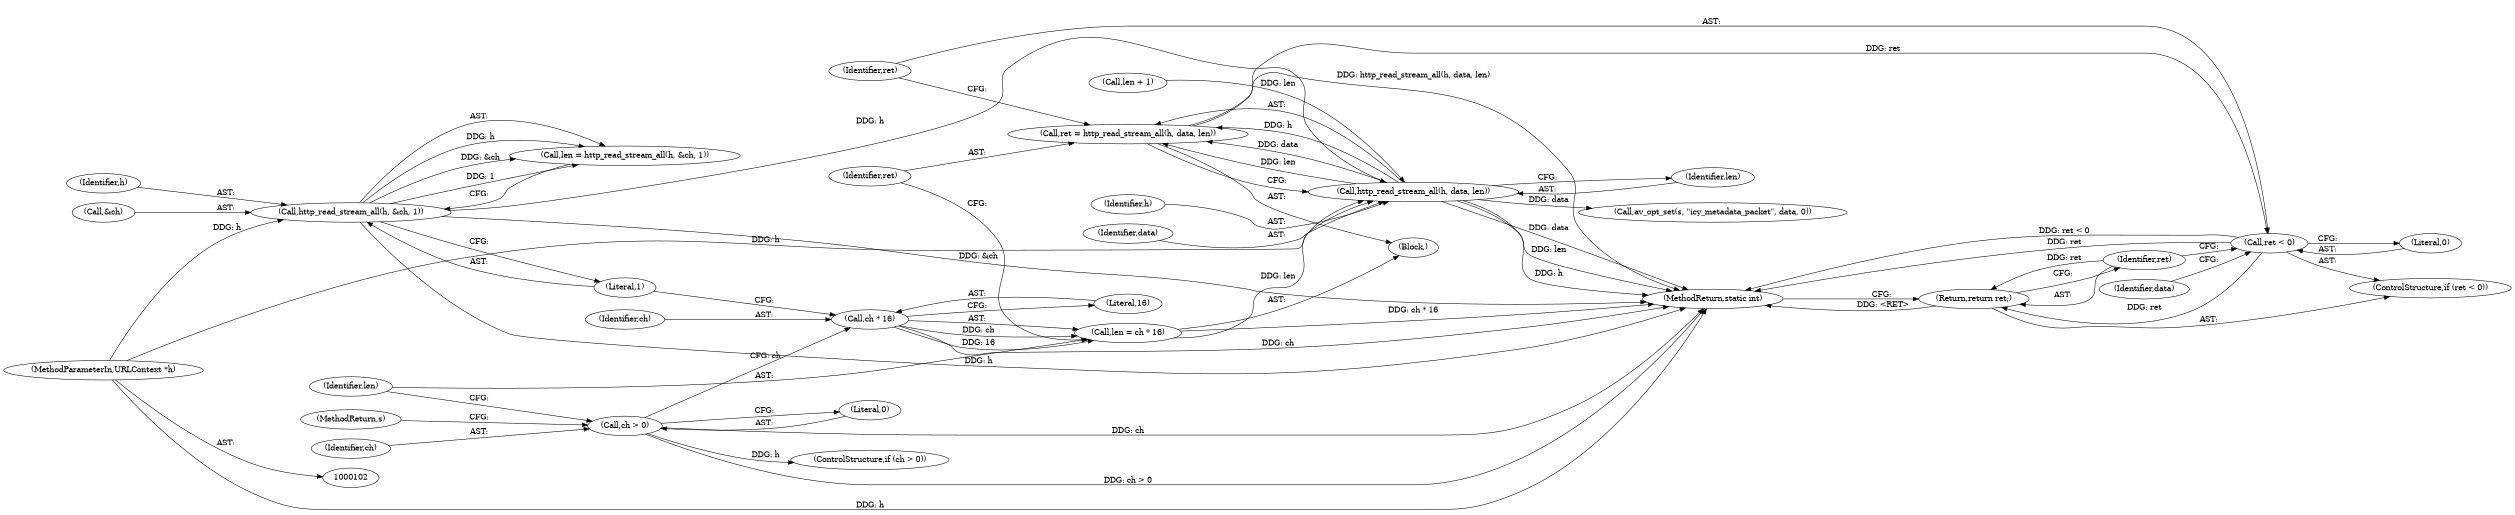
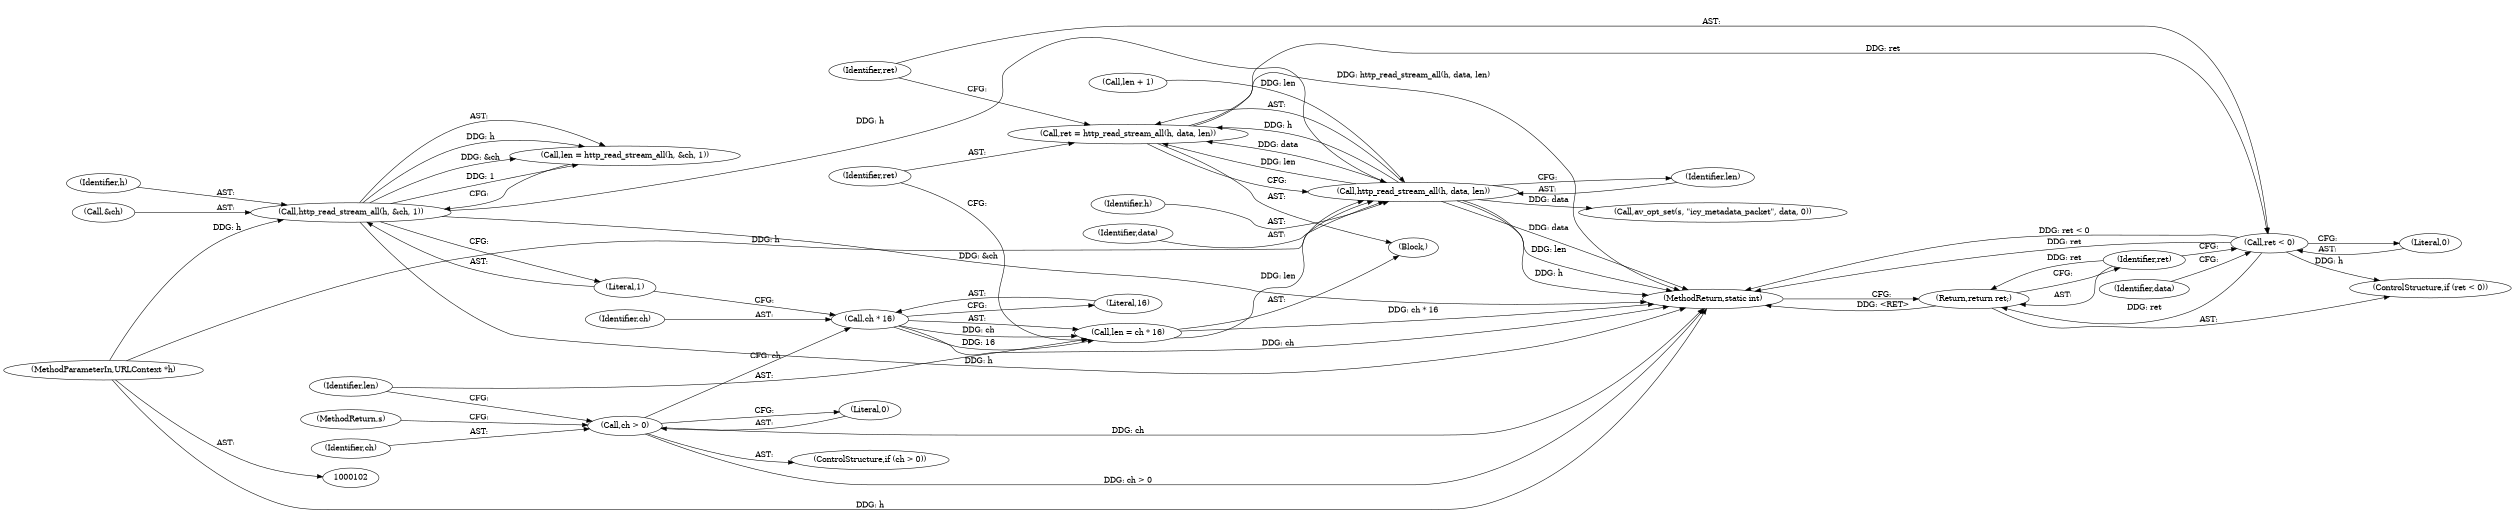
edge "(Call,ret < 0)" -> "(ControlStructure,if (ret < 0))": label "AST: " -> "DDG: h"
edge "(Call,ch > 0)" -> "(ControlStructure,if (ch > 0))": label "DDG: h" -> "AST: "
